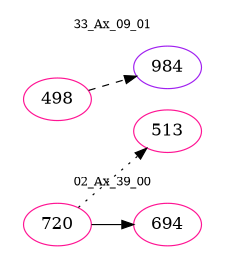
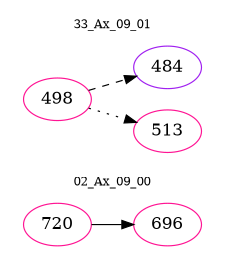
node "984": label "984" -> "484"
edge "720" -> "513": now "498" -> "513"
cluster "02_Ax_39_00": label "02_Ax_39_00" -> "02_Ax_09_00"
node "694": label "694" -> "696"
